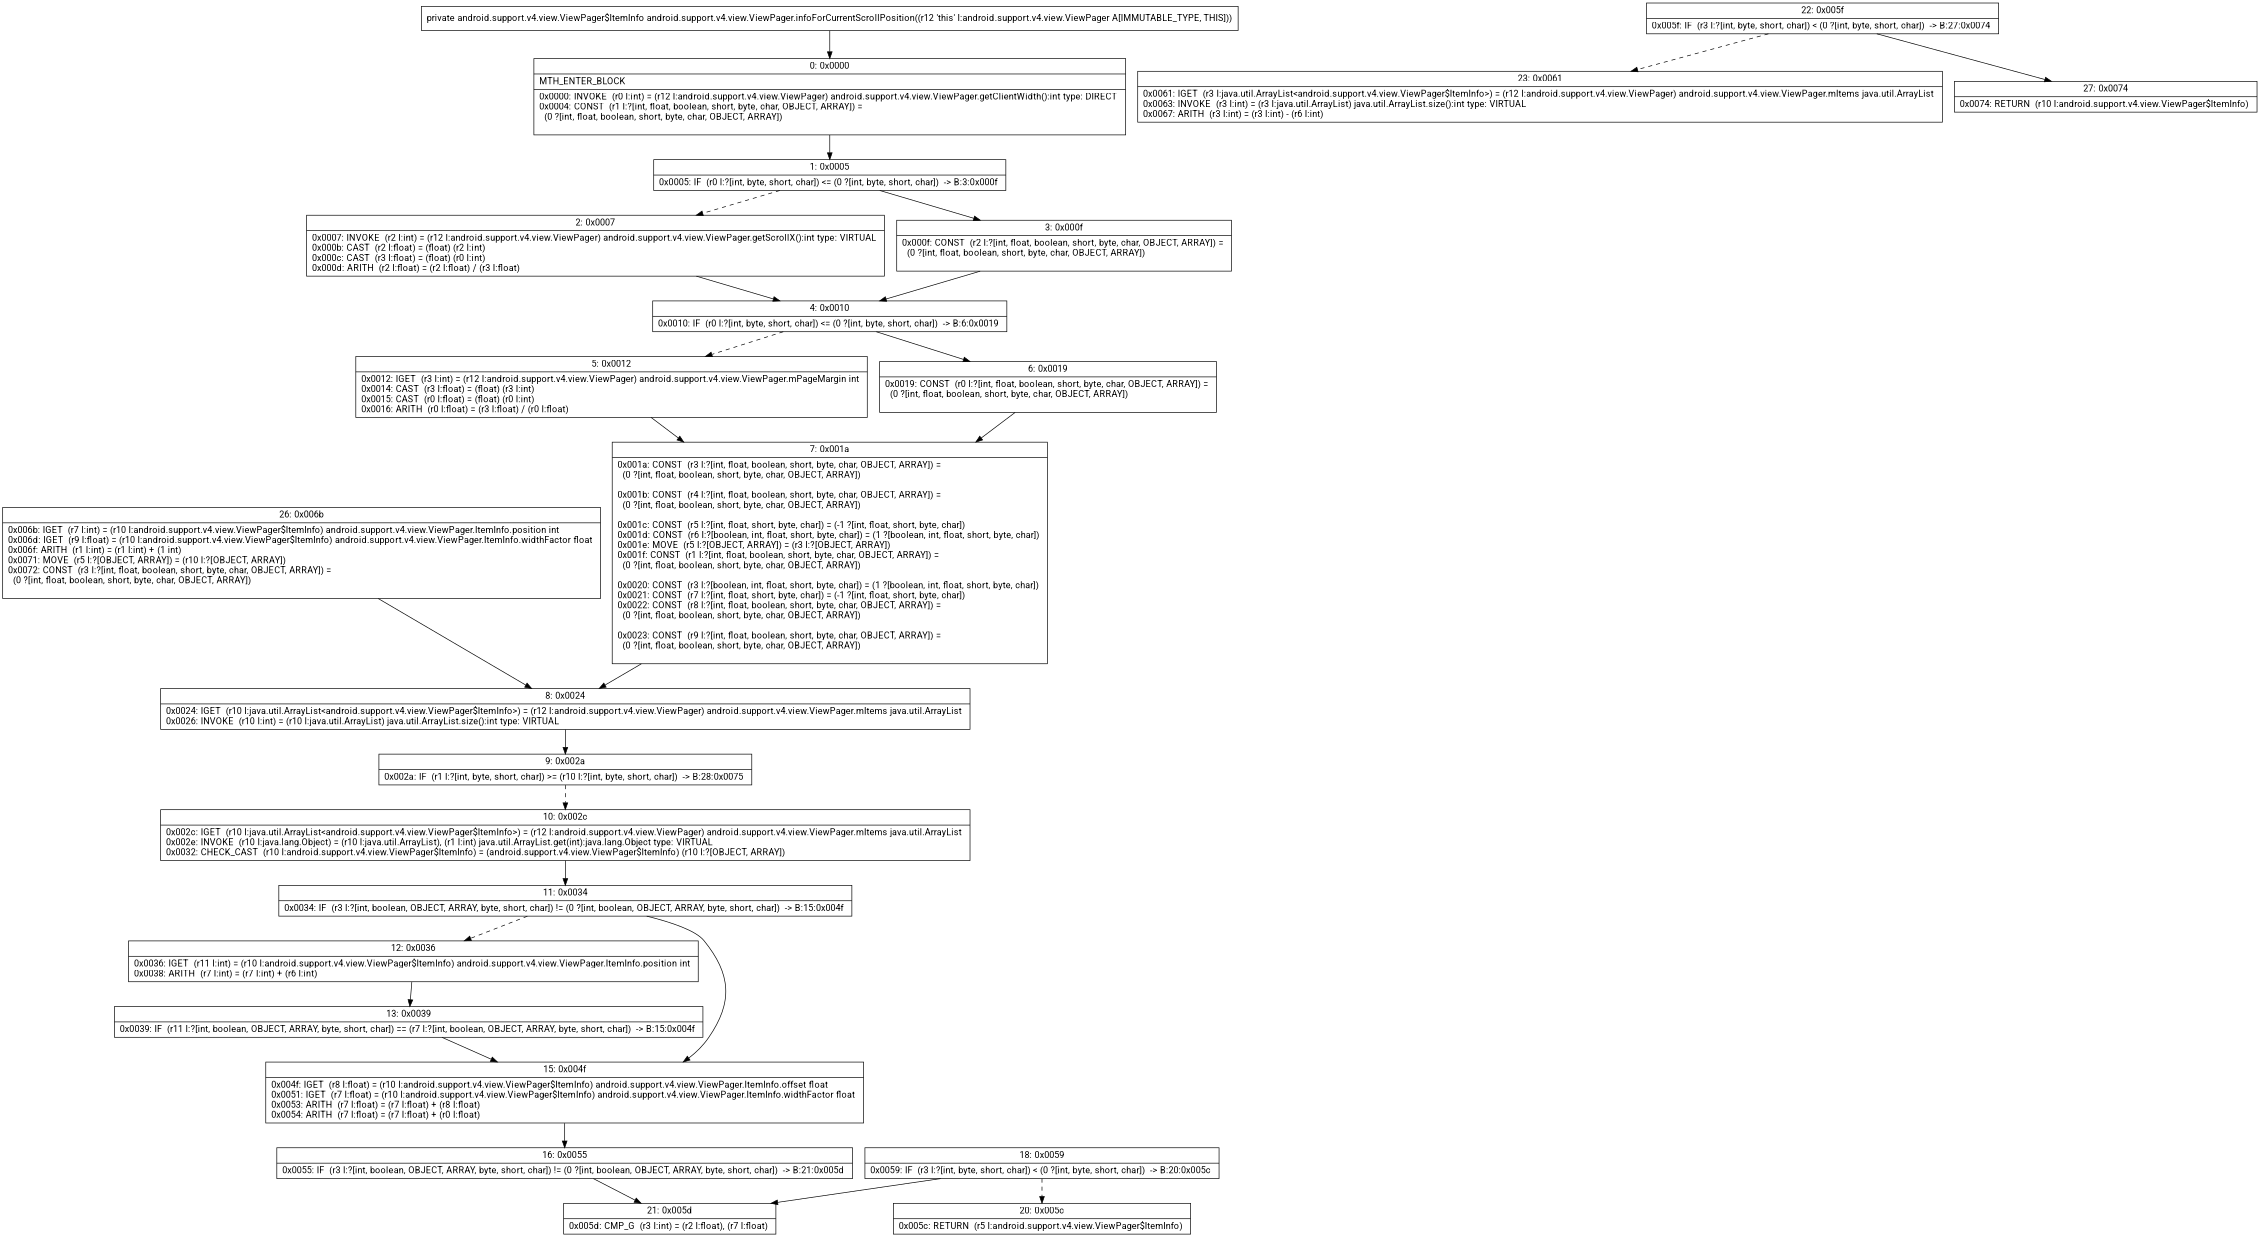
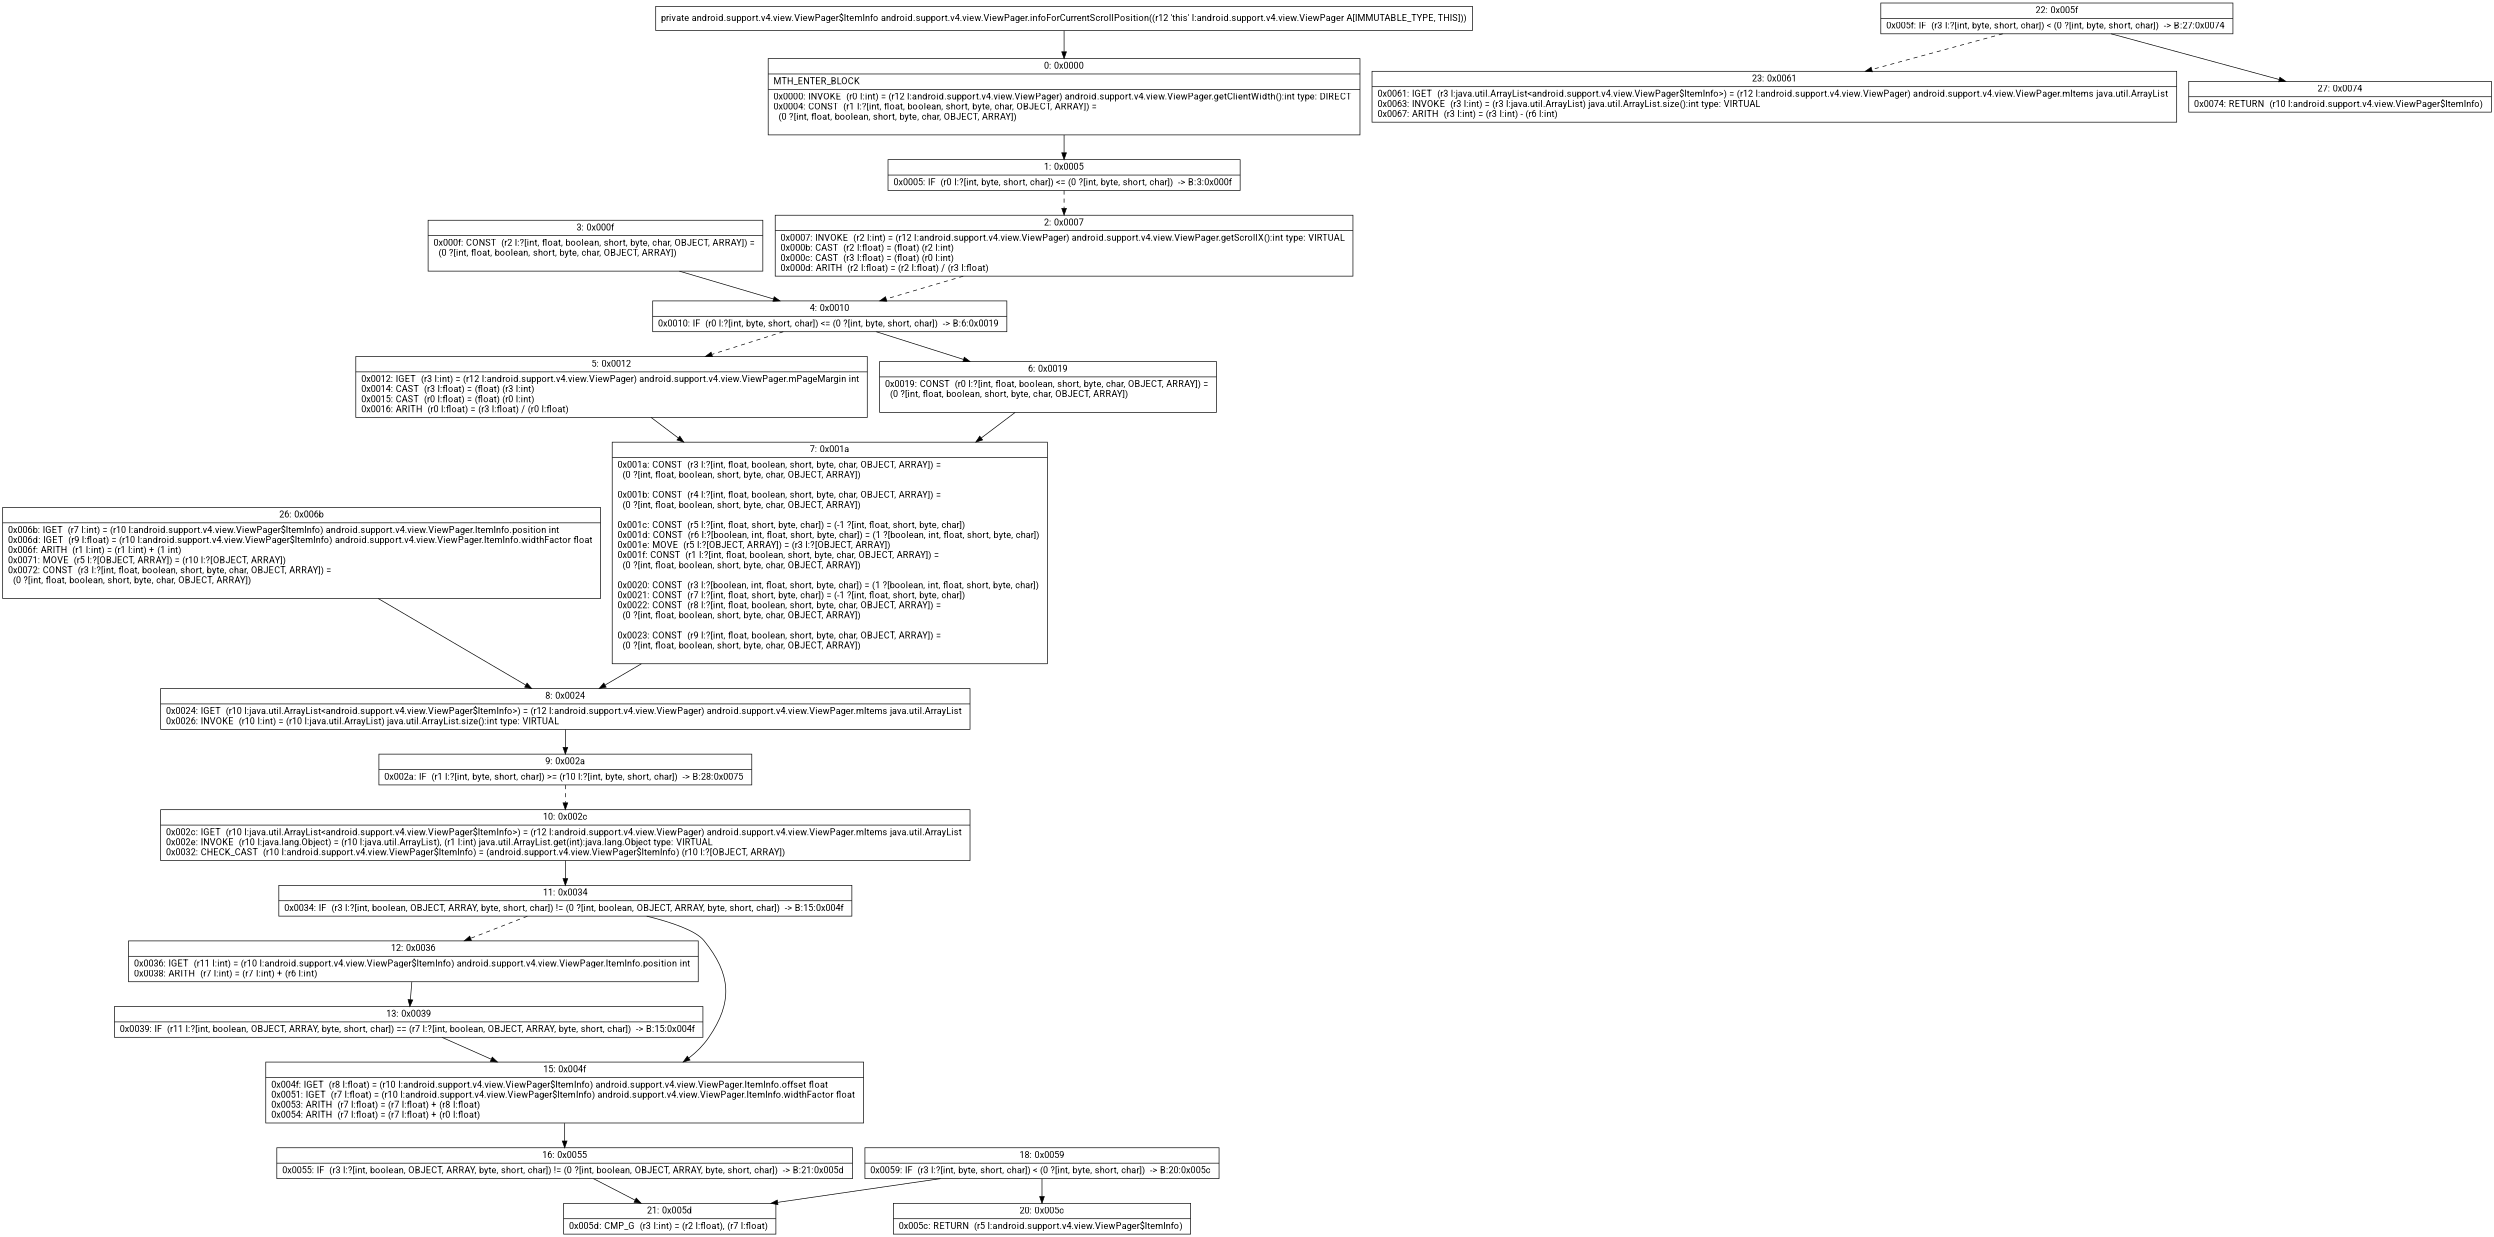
edge "1: 0x0005" -> "3: 0x000f": removed
edge "2: 0x0007" -> "4: 0x0010": style solid -> dashed
edge "18: 0x0059" -> "20: 0x005c": style dashed -> solid
